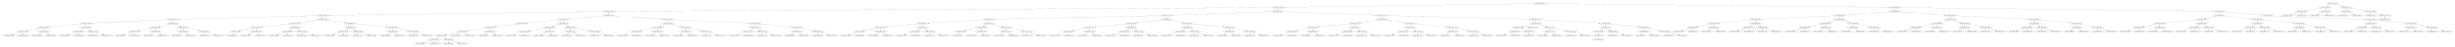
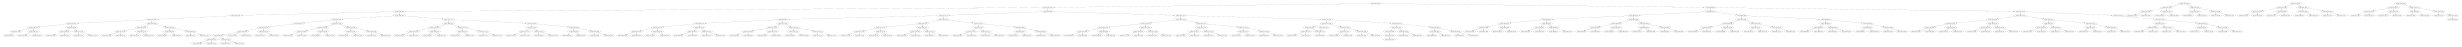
node "Node{data=[2032, 2032]}": removed
node "Node{data=[5480, 5480]}": added
